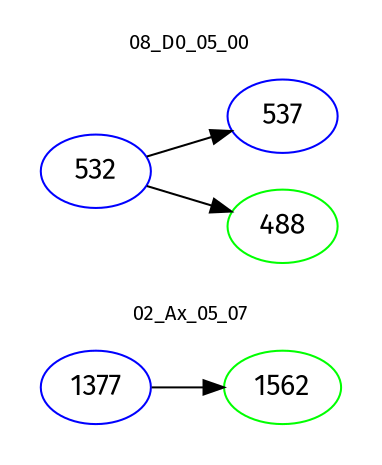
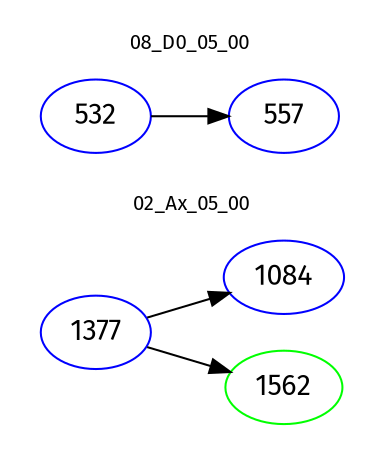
node "537": label "537" -> "557"
node "488": removed
node "1084": added
cluster "02_Ax_05_07": label "02_Ax_05_07" -> "02_Ax_05_00"
